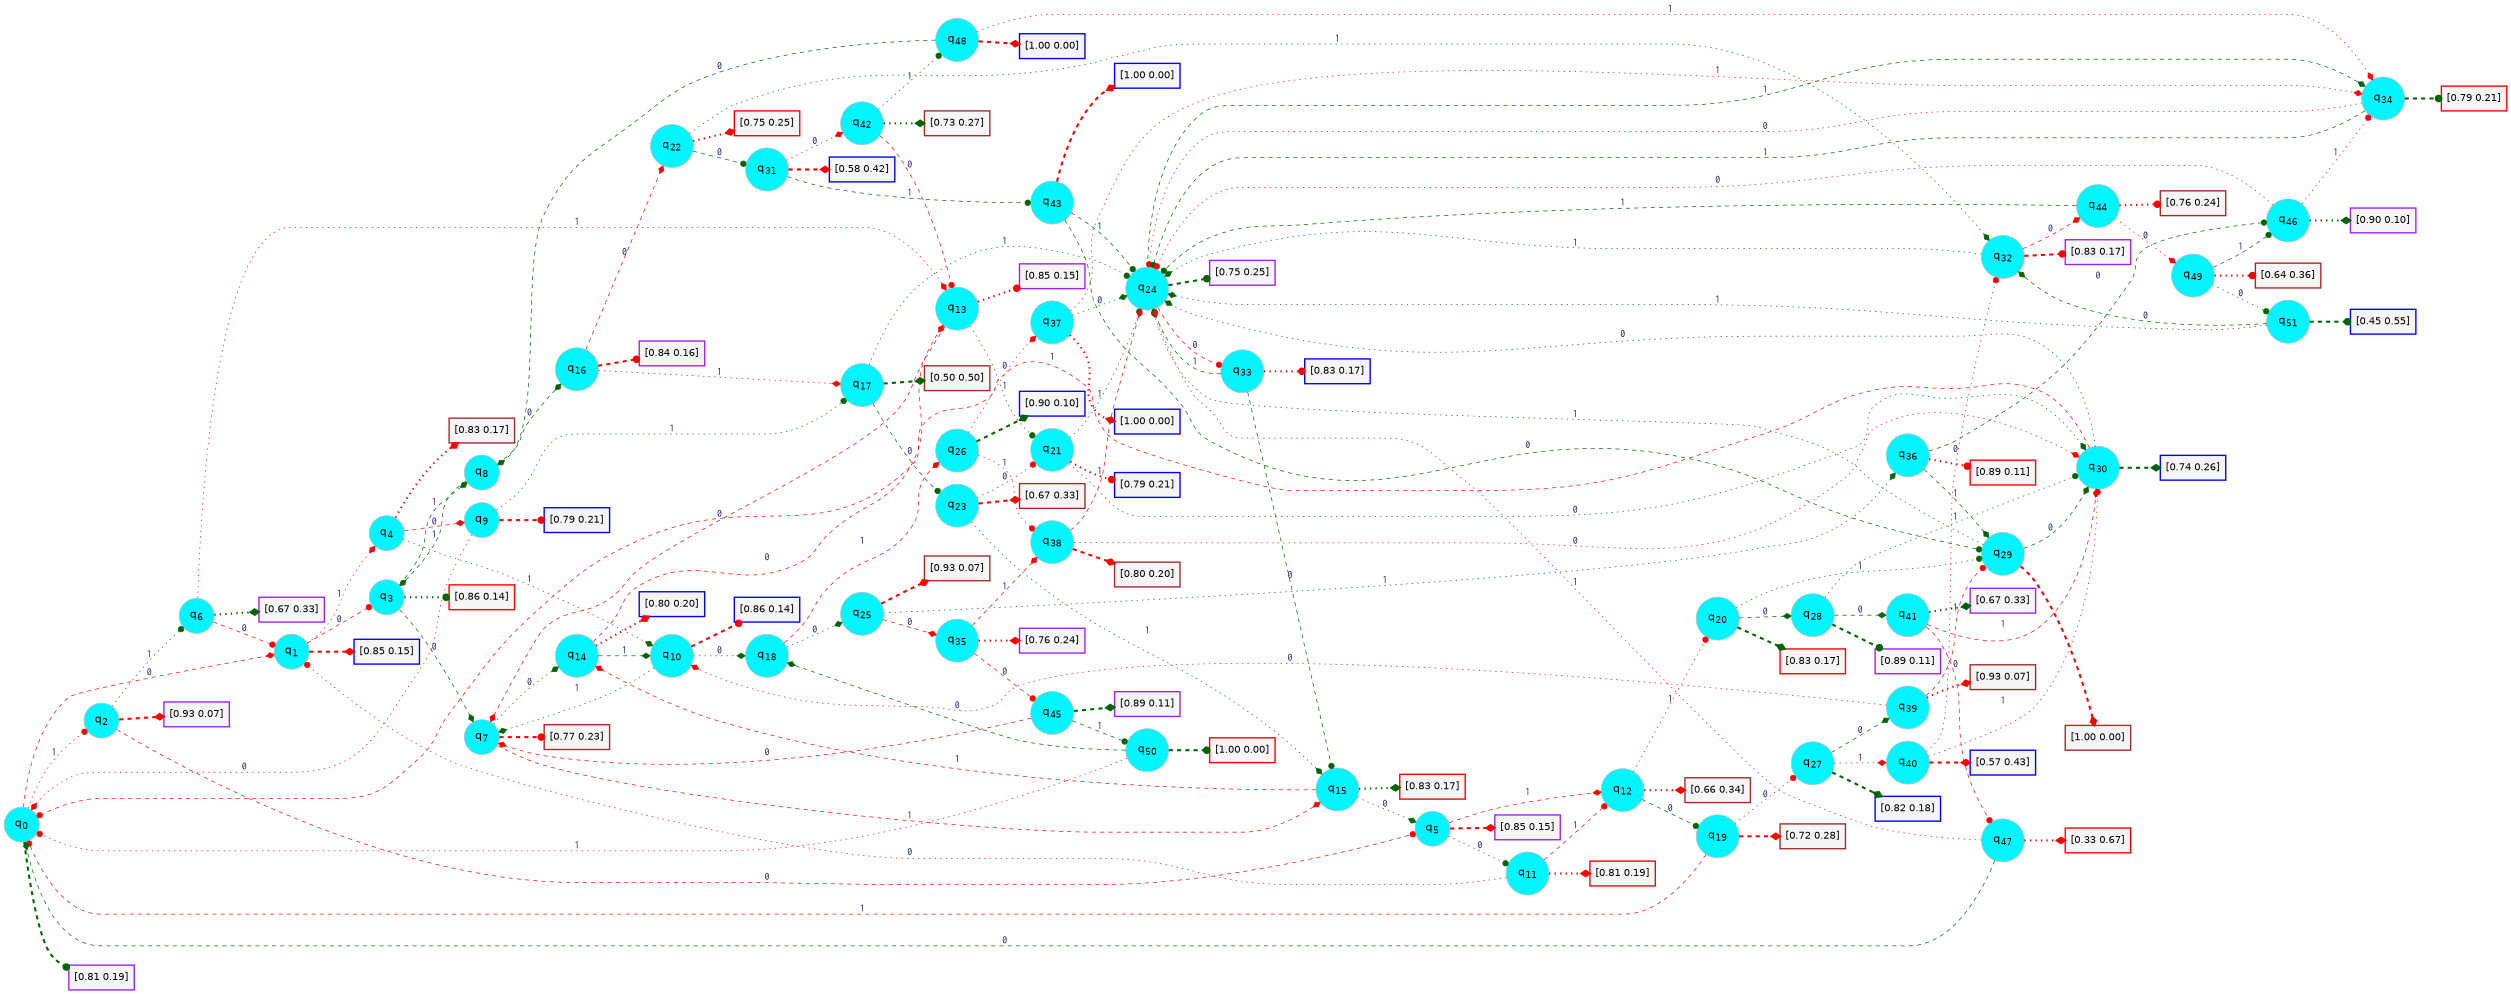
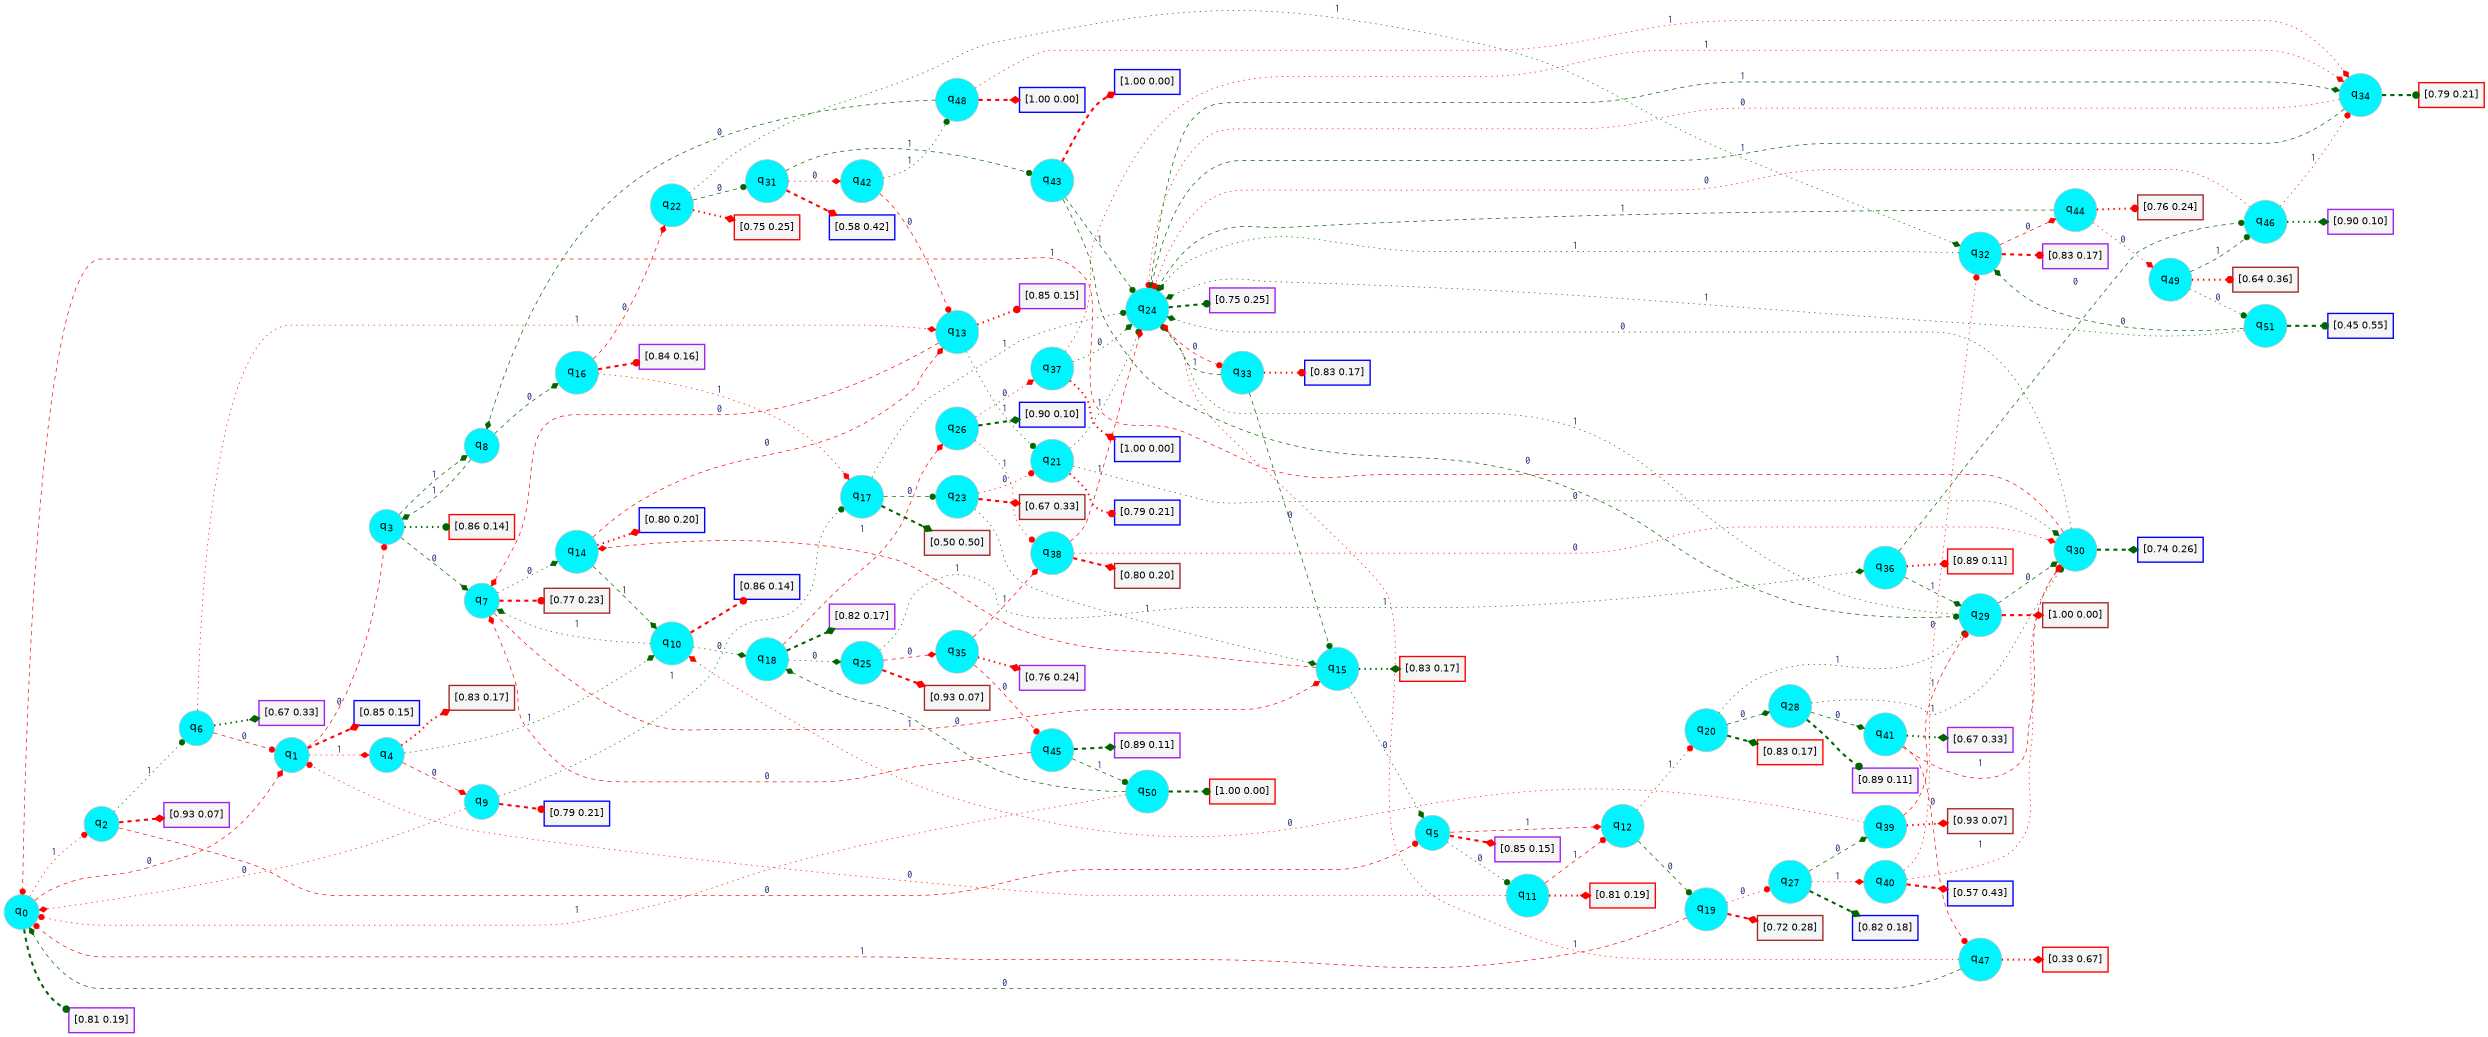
node "[0.73 0.27]": removed
node "[0.82 0.17]": added
node "[0.66 0.34]": removed
